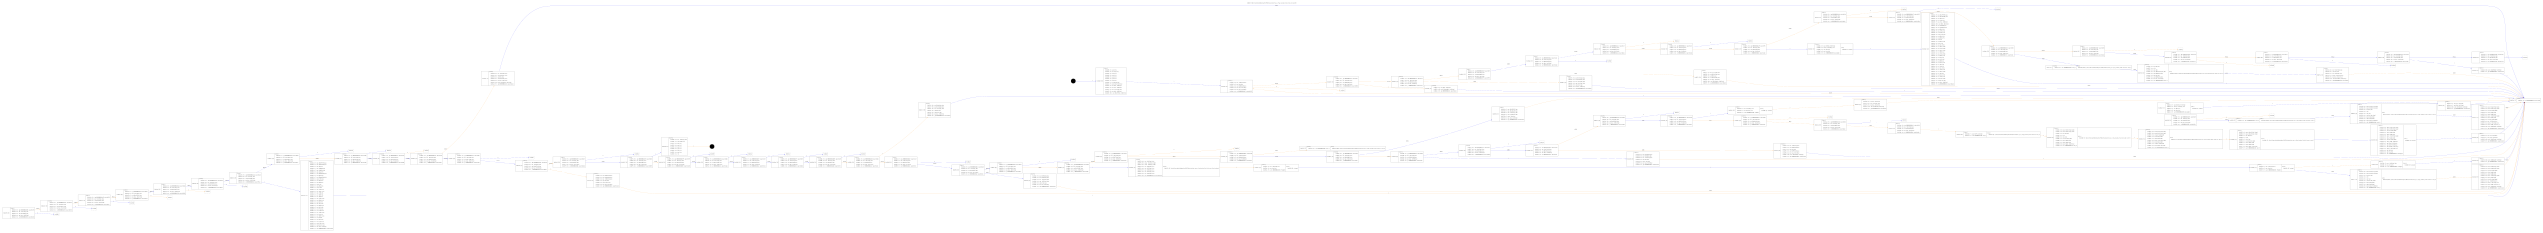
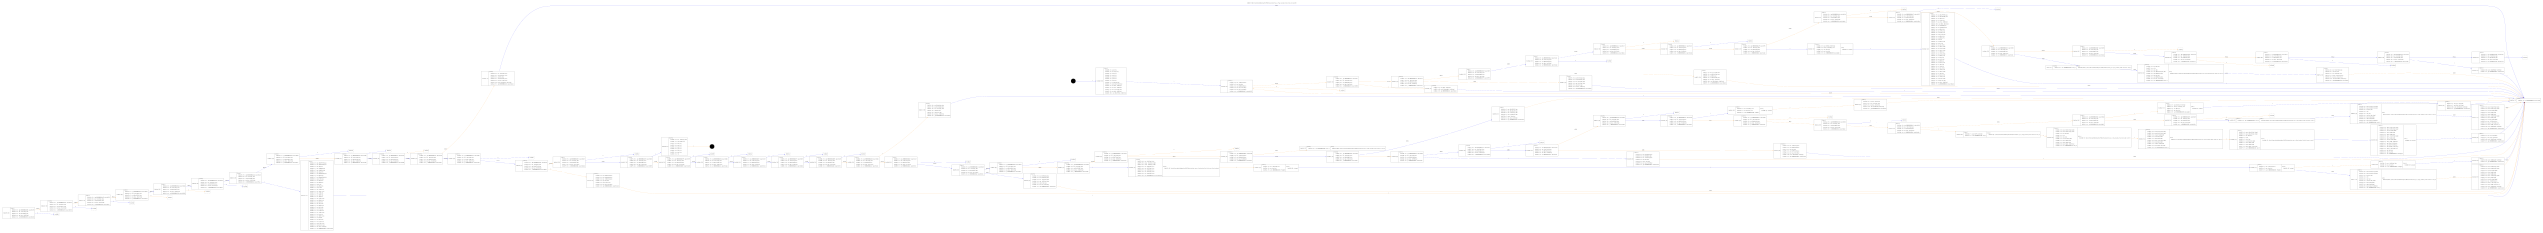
node "0x4021e6 [28]": added
